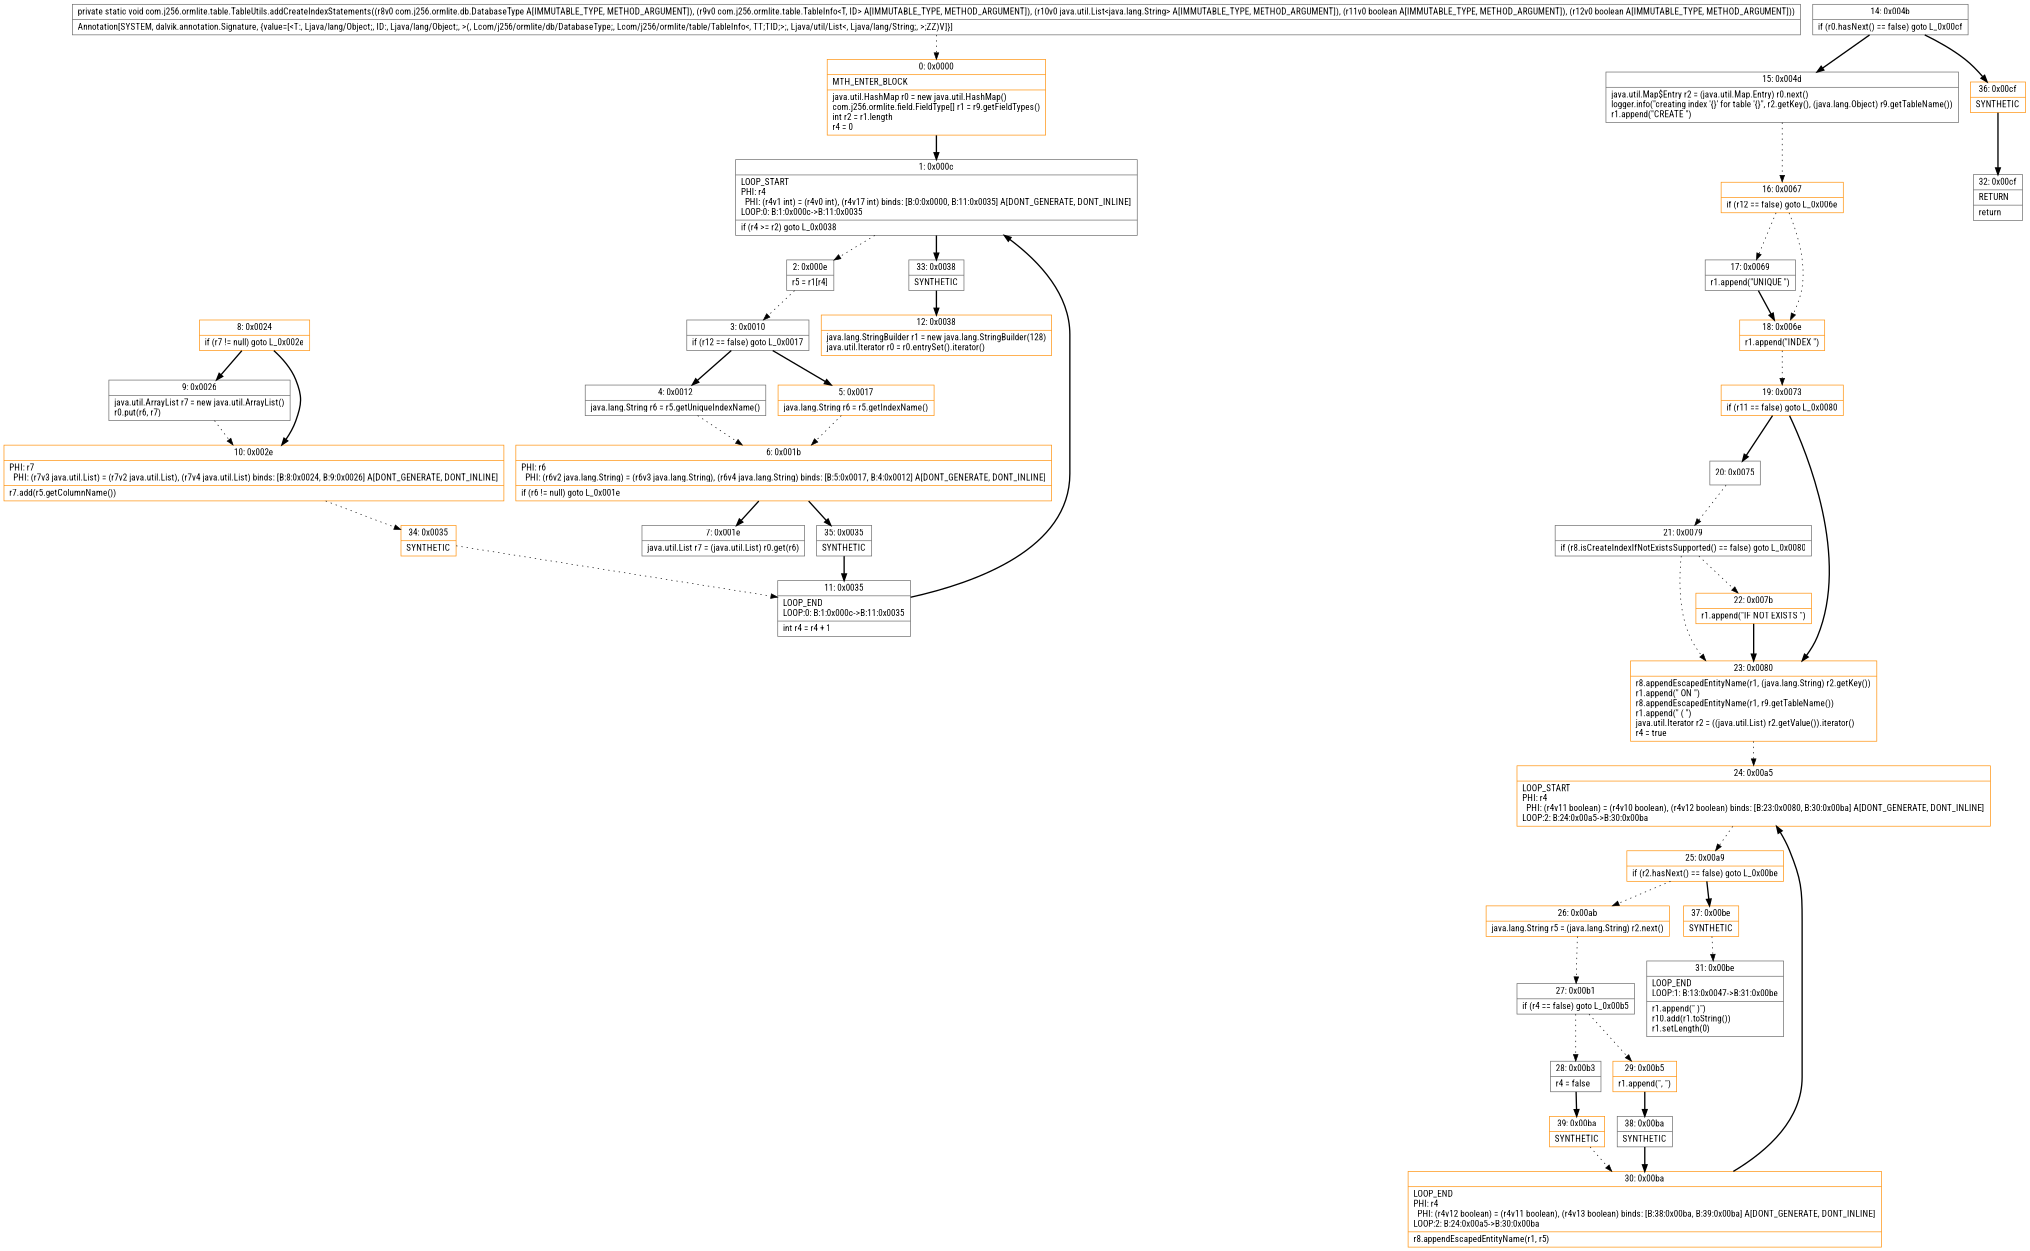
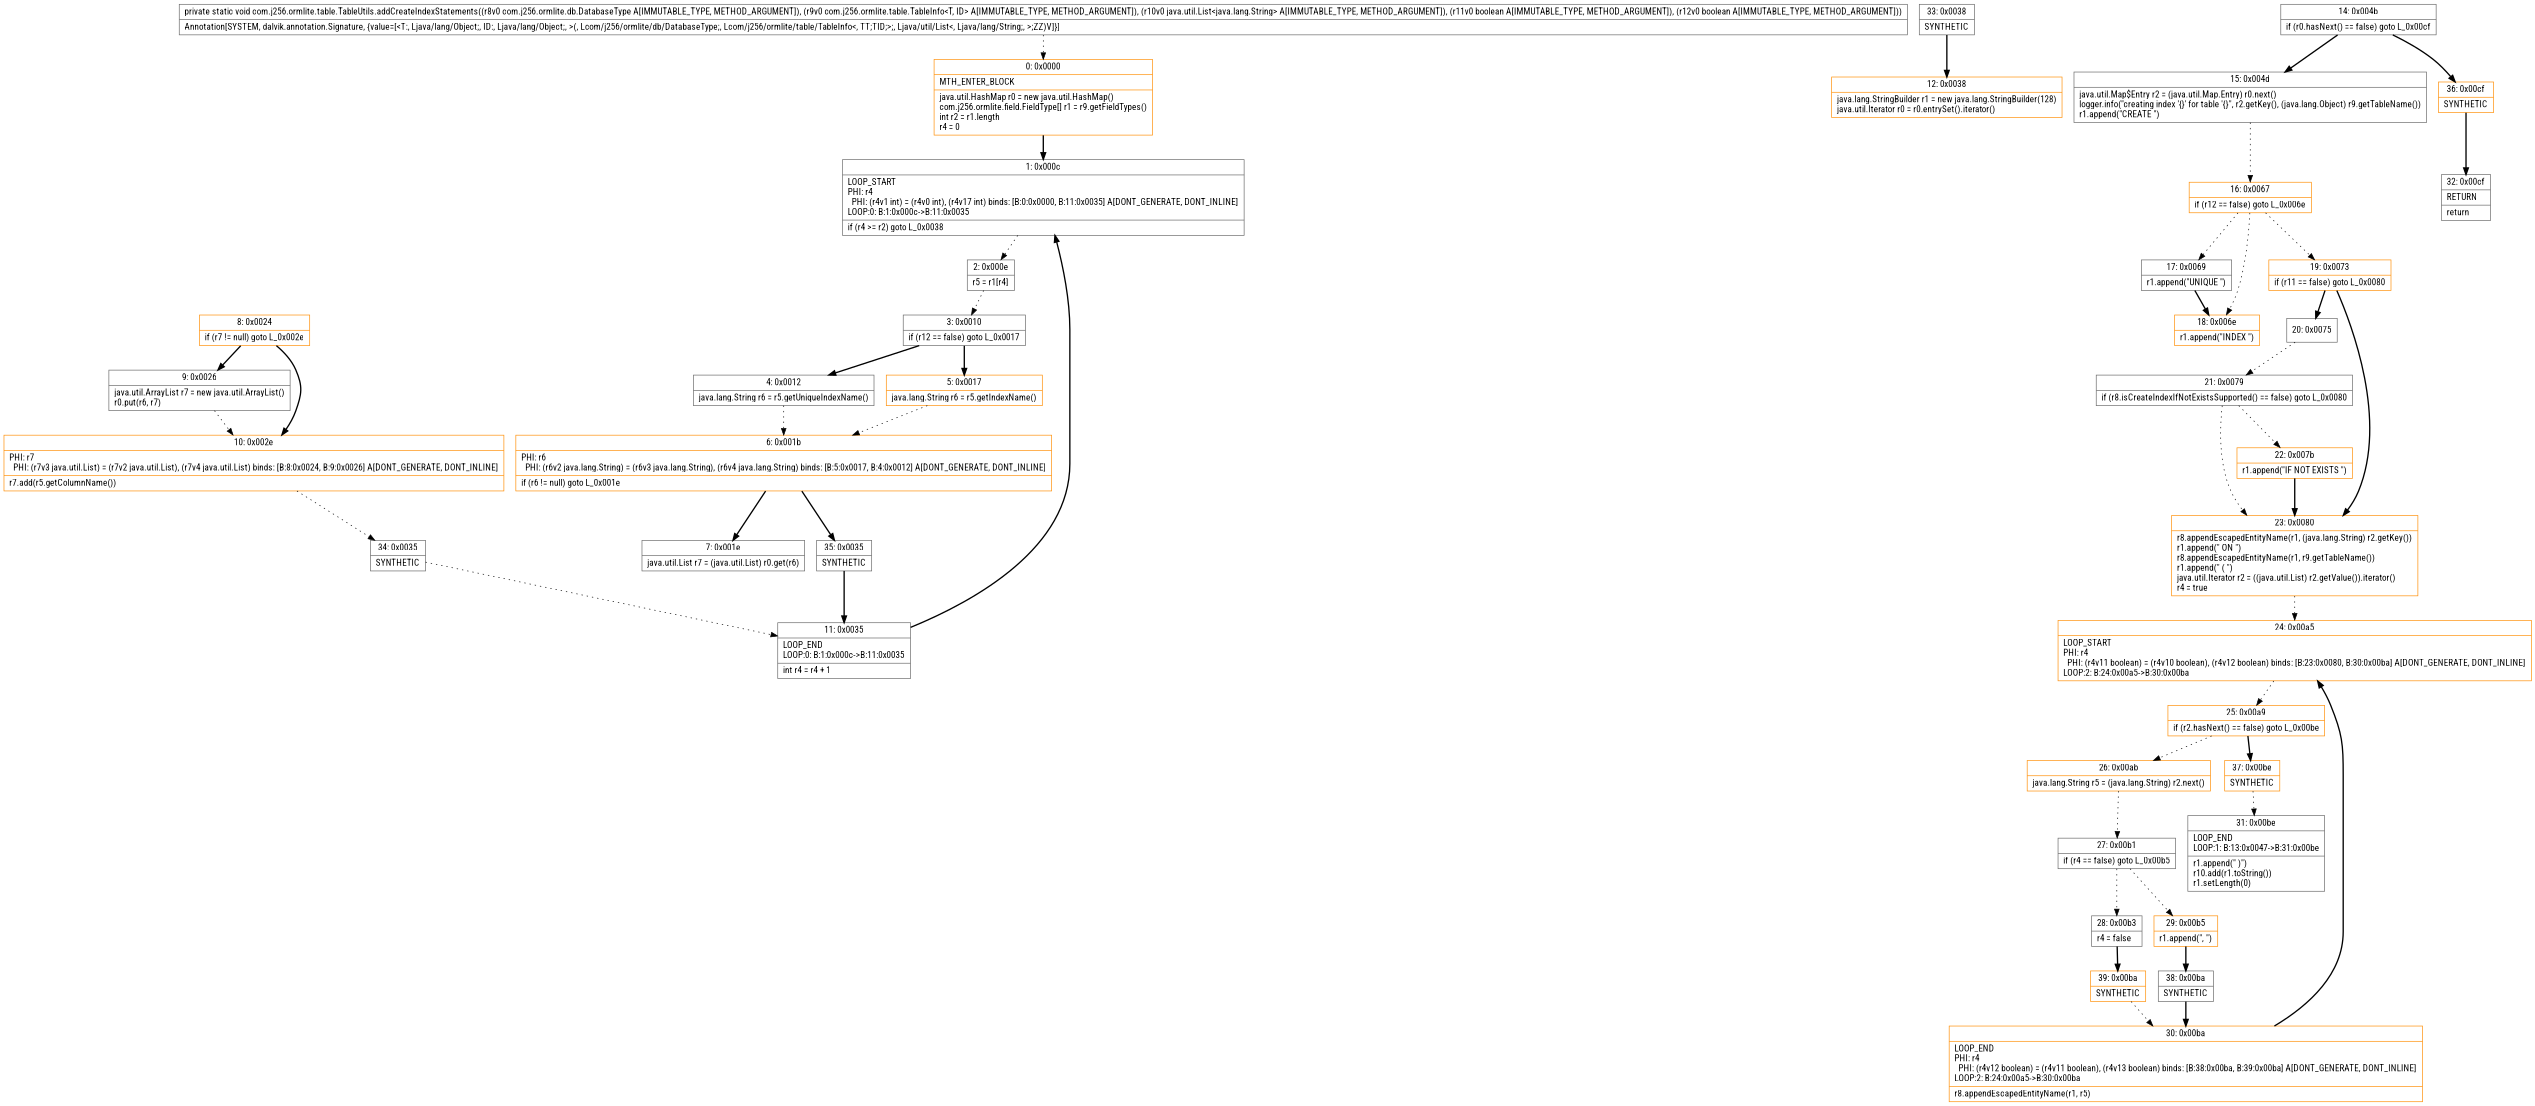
edge "1: 0x000c" -> "33: 0x0038": removed
edge "18: 0x006e" -> "19: 0x0073": now "16: 0x0067" -> "19: 0x0073"
node "34: 0x0035": color darkorange -> gray40
